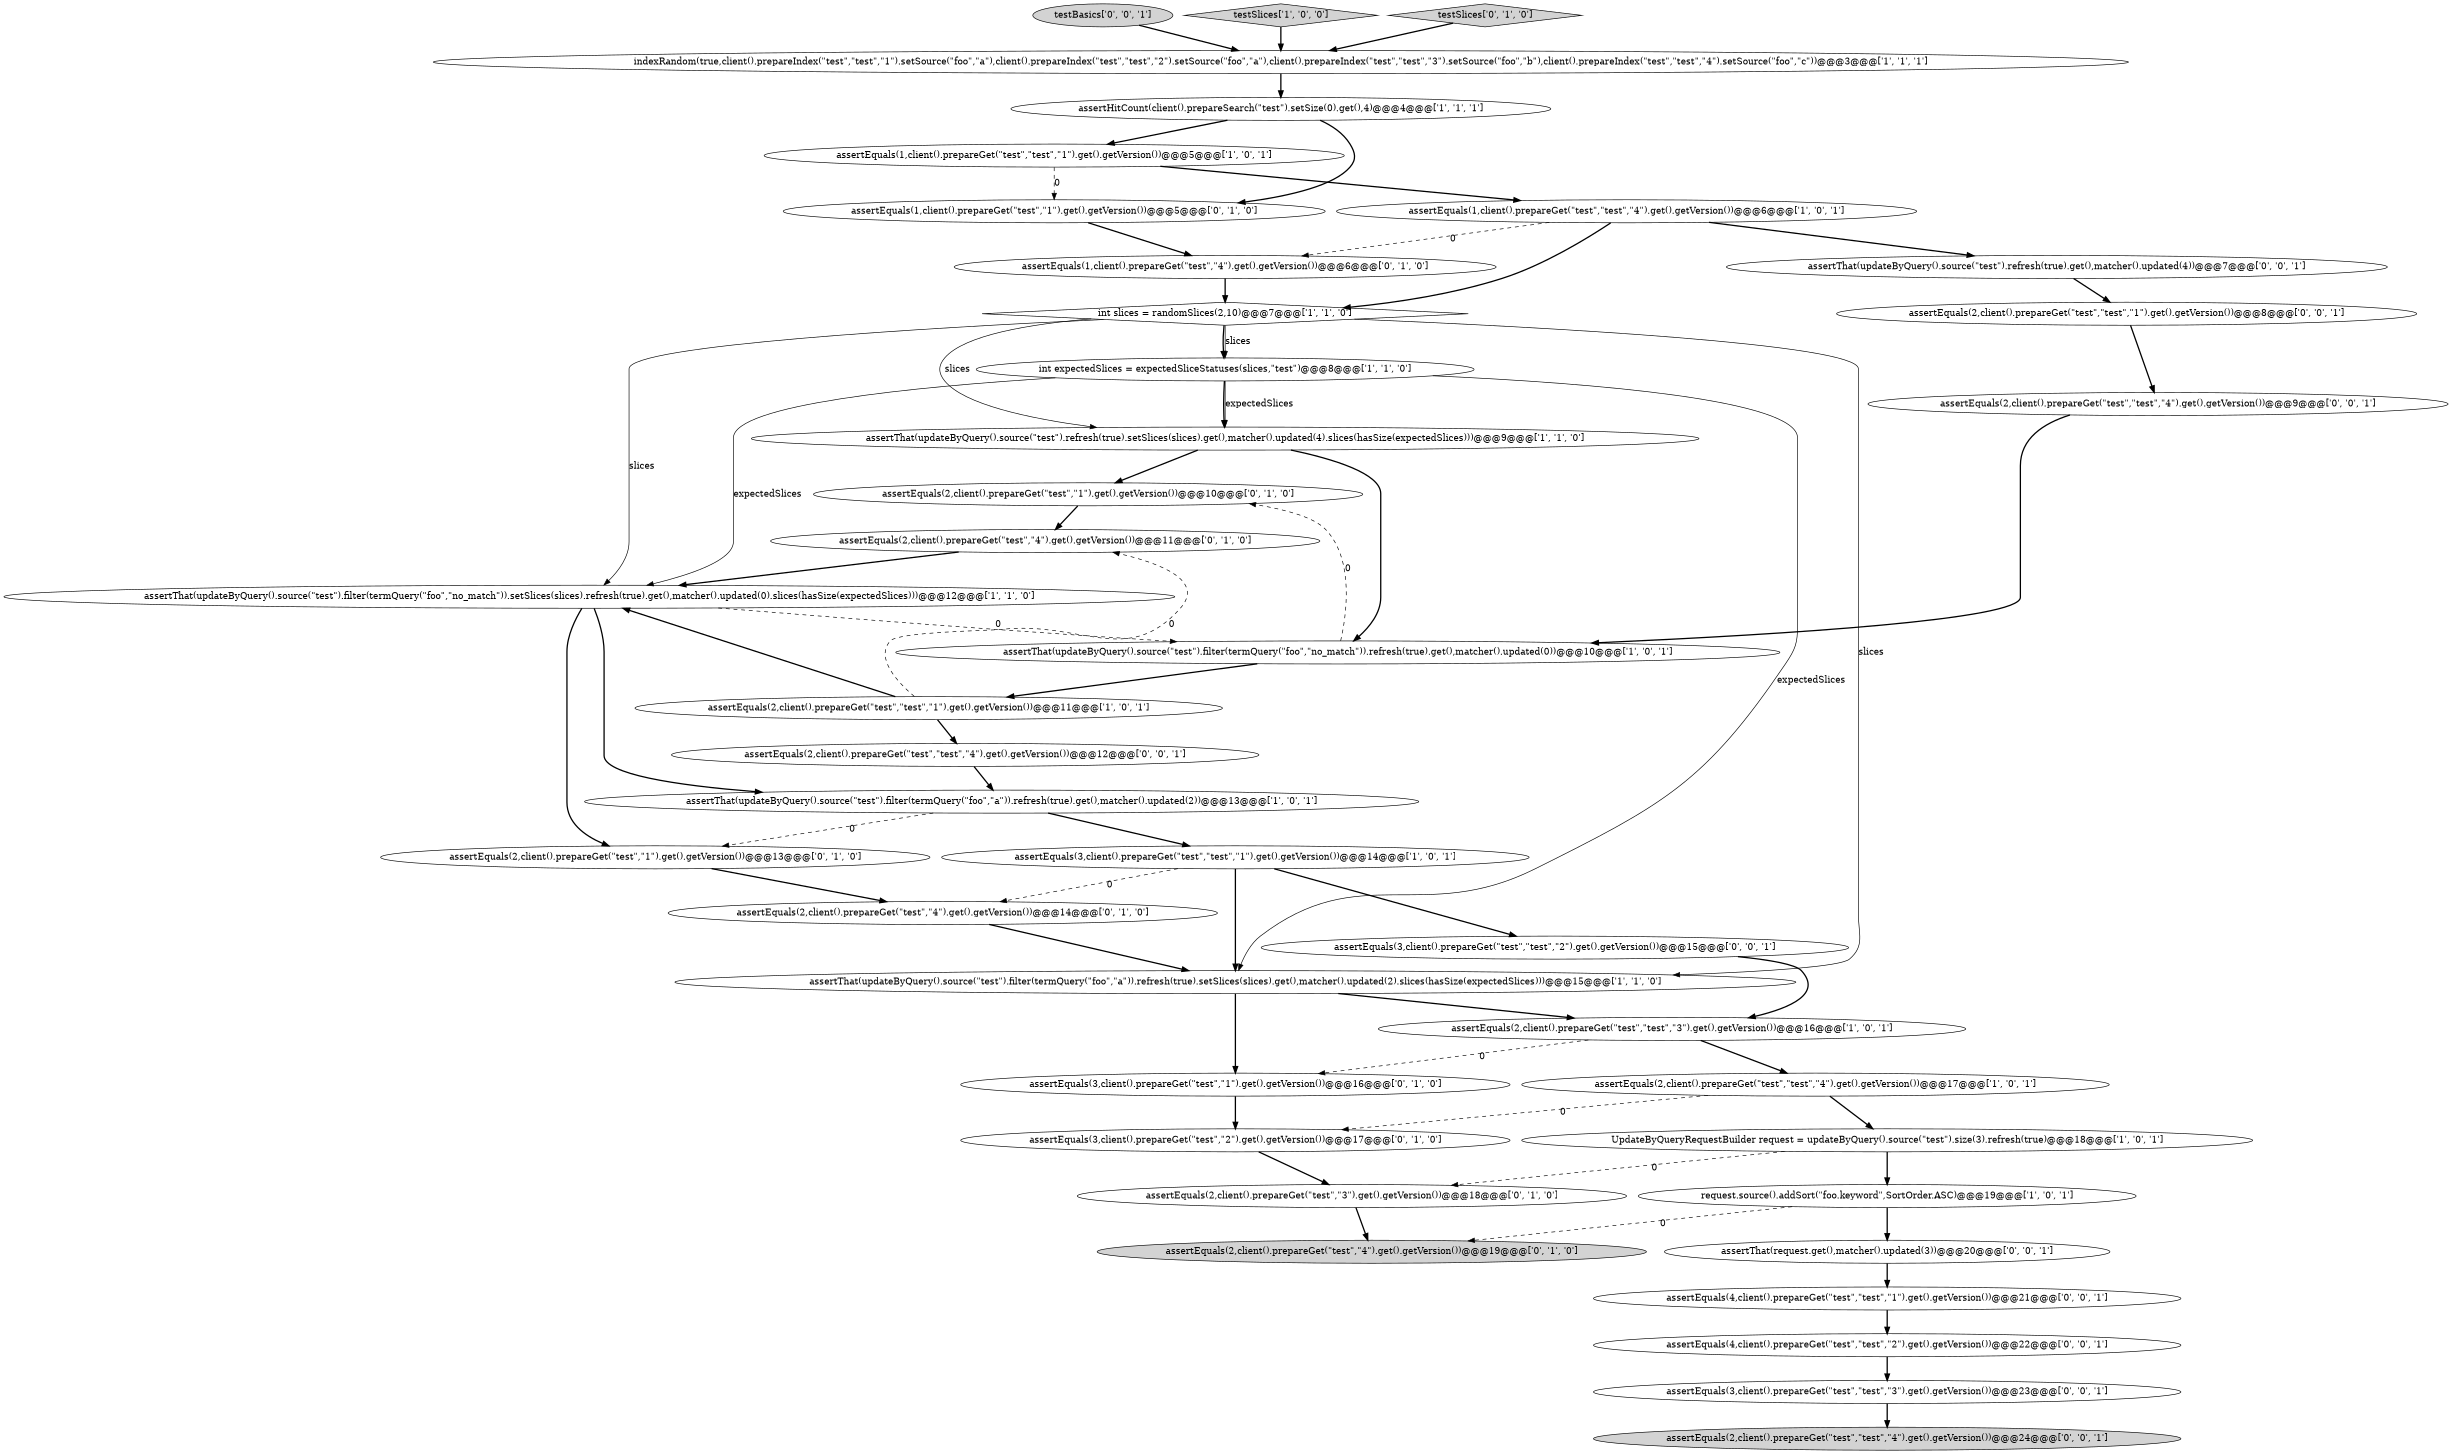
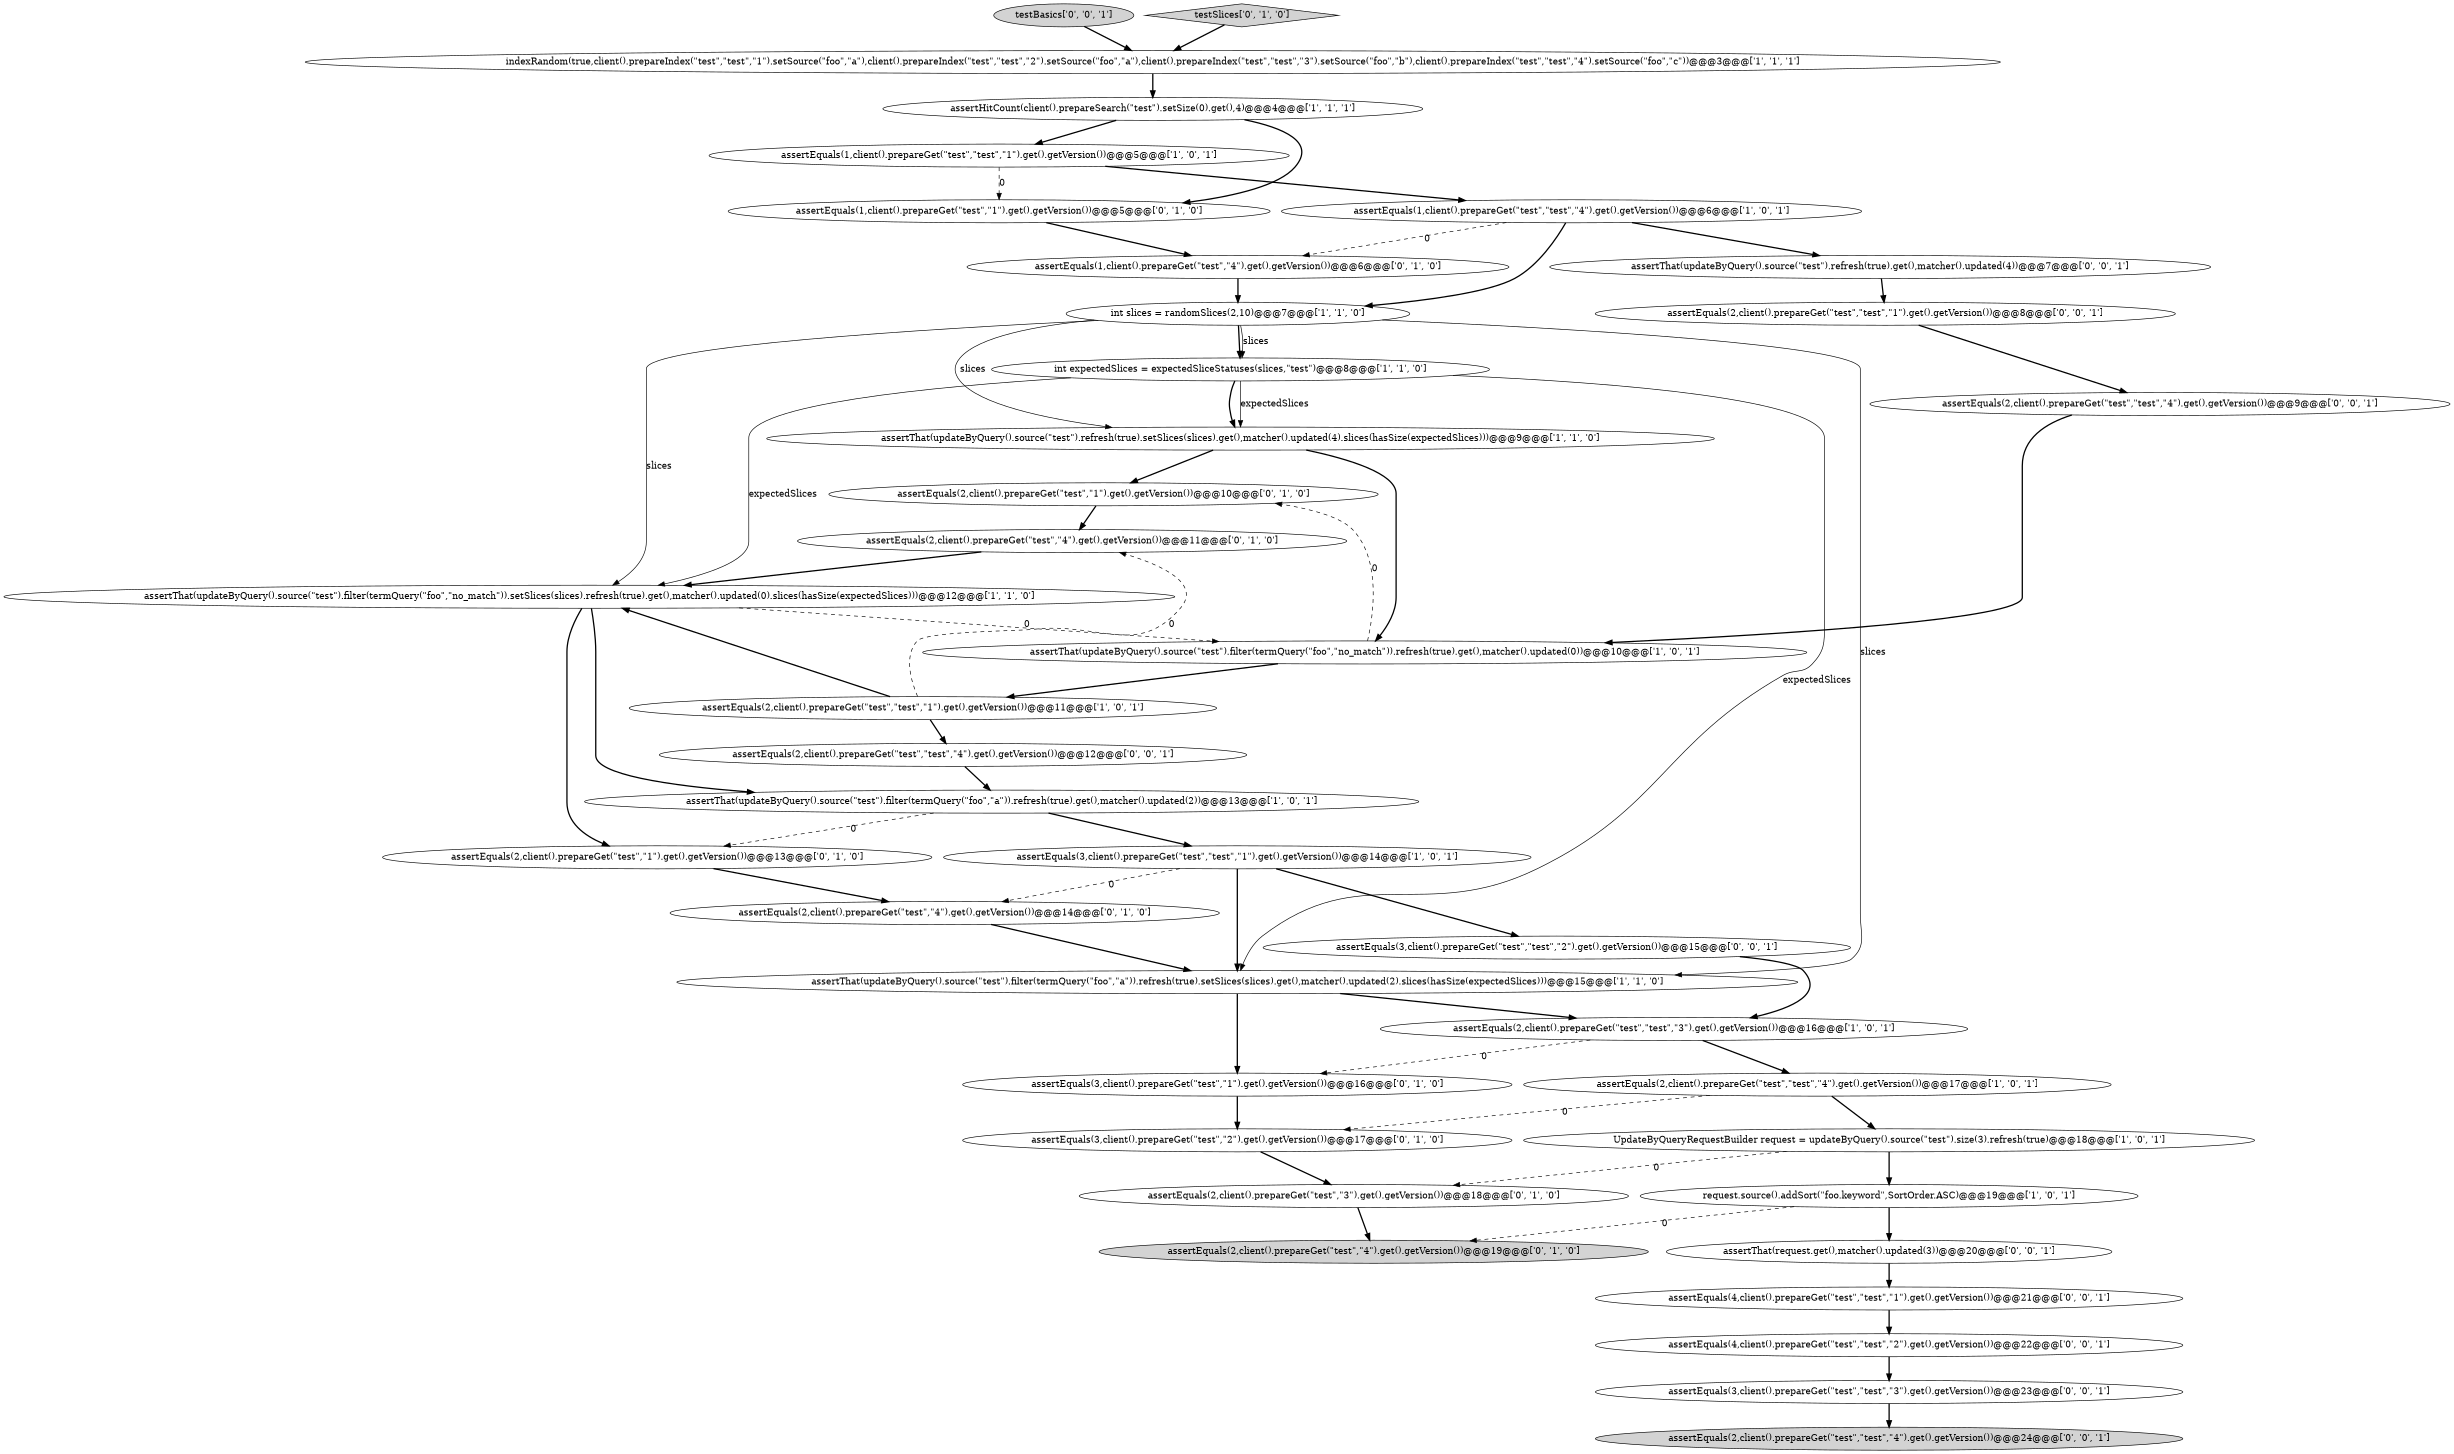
node "testSlices['1', '0', '0']": removed
node "int slices = randomSlices(2,10)@@@7@@@['1', '1', '0']": shape diamond -> ellipse
